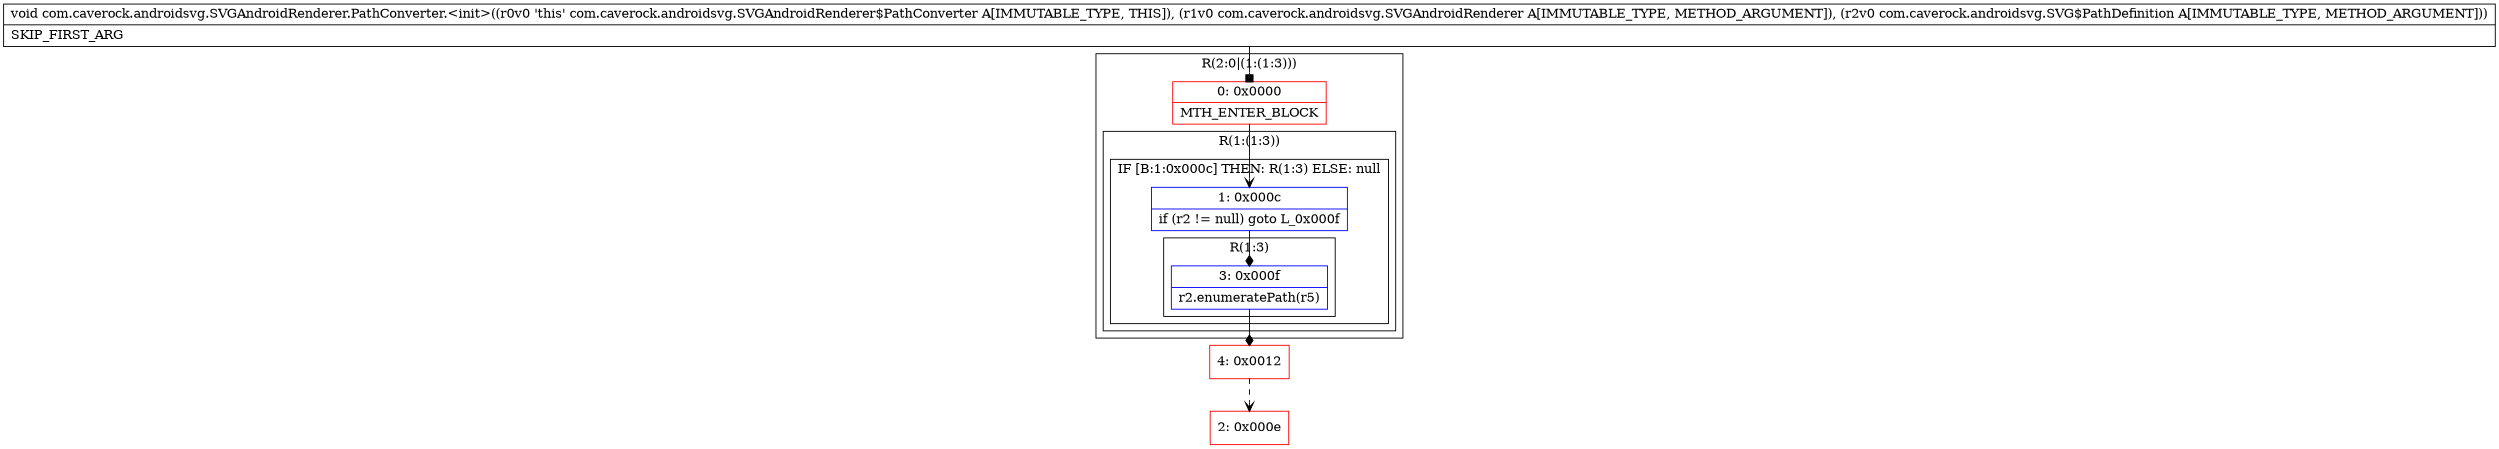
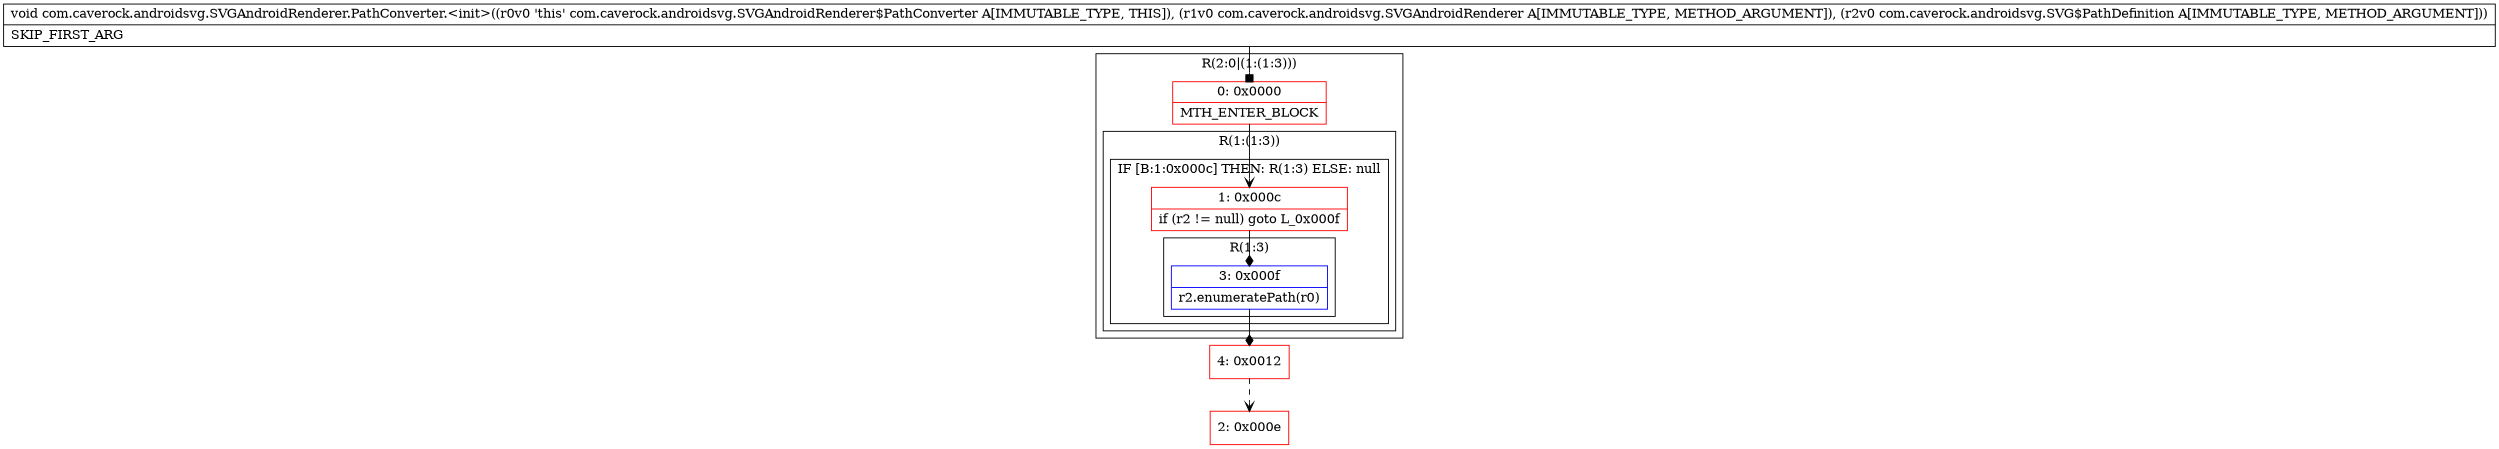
node "1: 0x000c": color blue -> red
node "3: 0x000f": text "r2.enumeratePath(r5)" -> "r2.enumeratePath(r0)"
